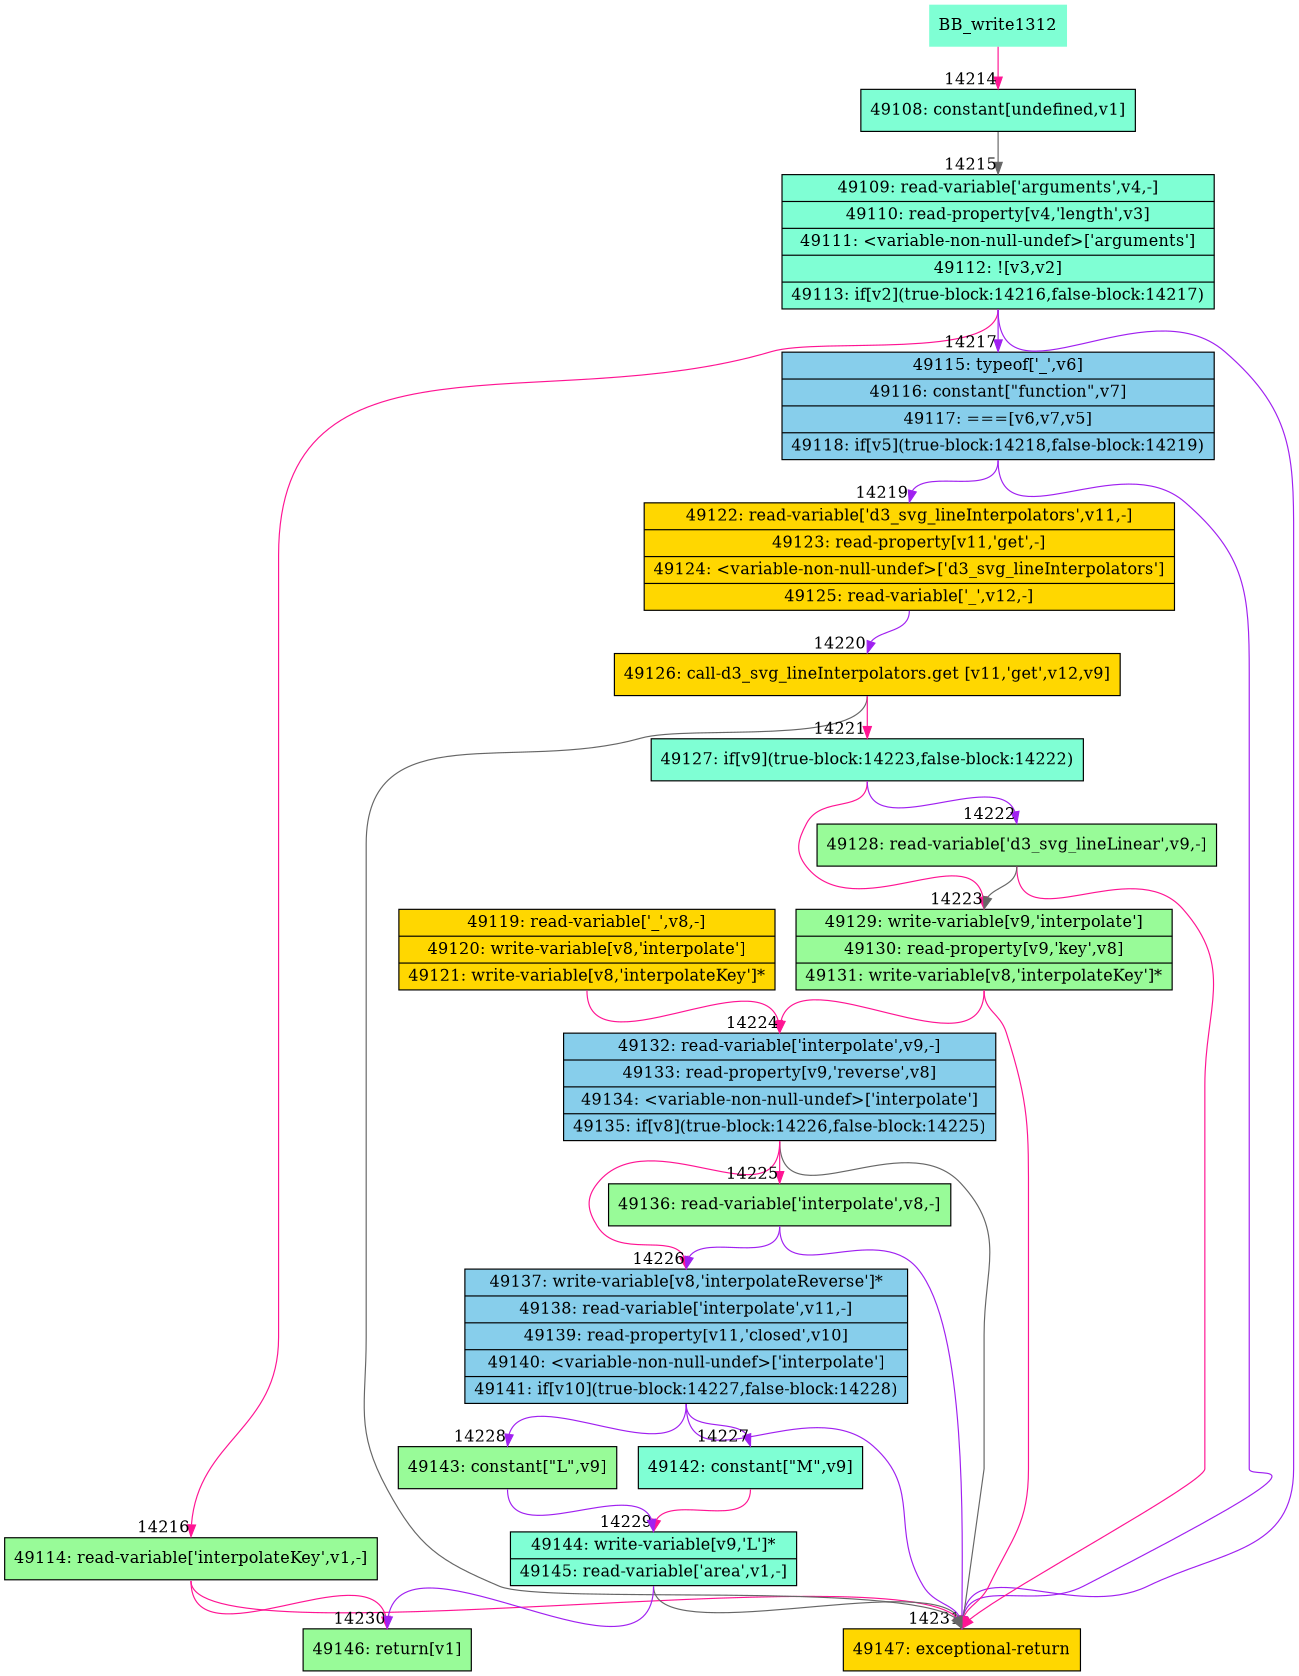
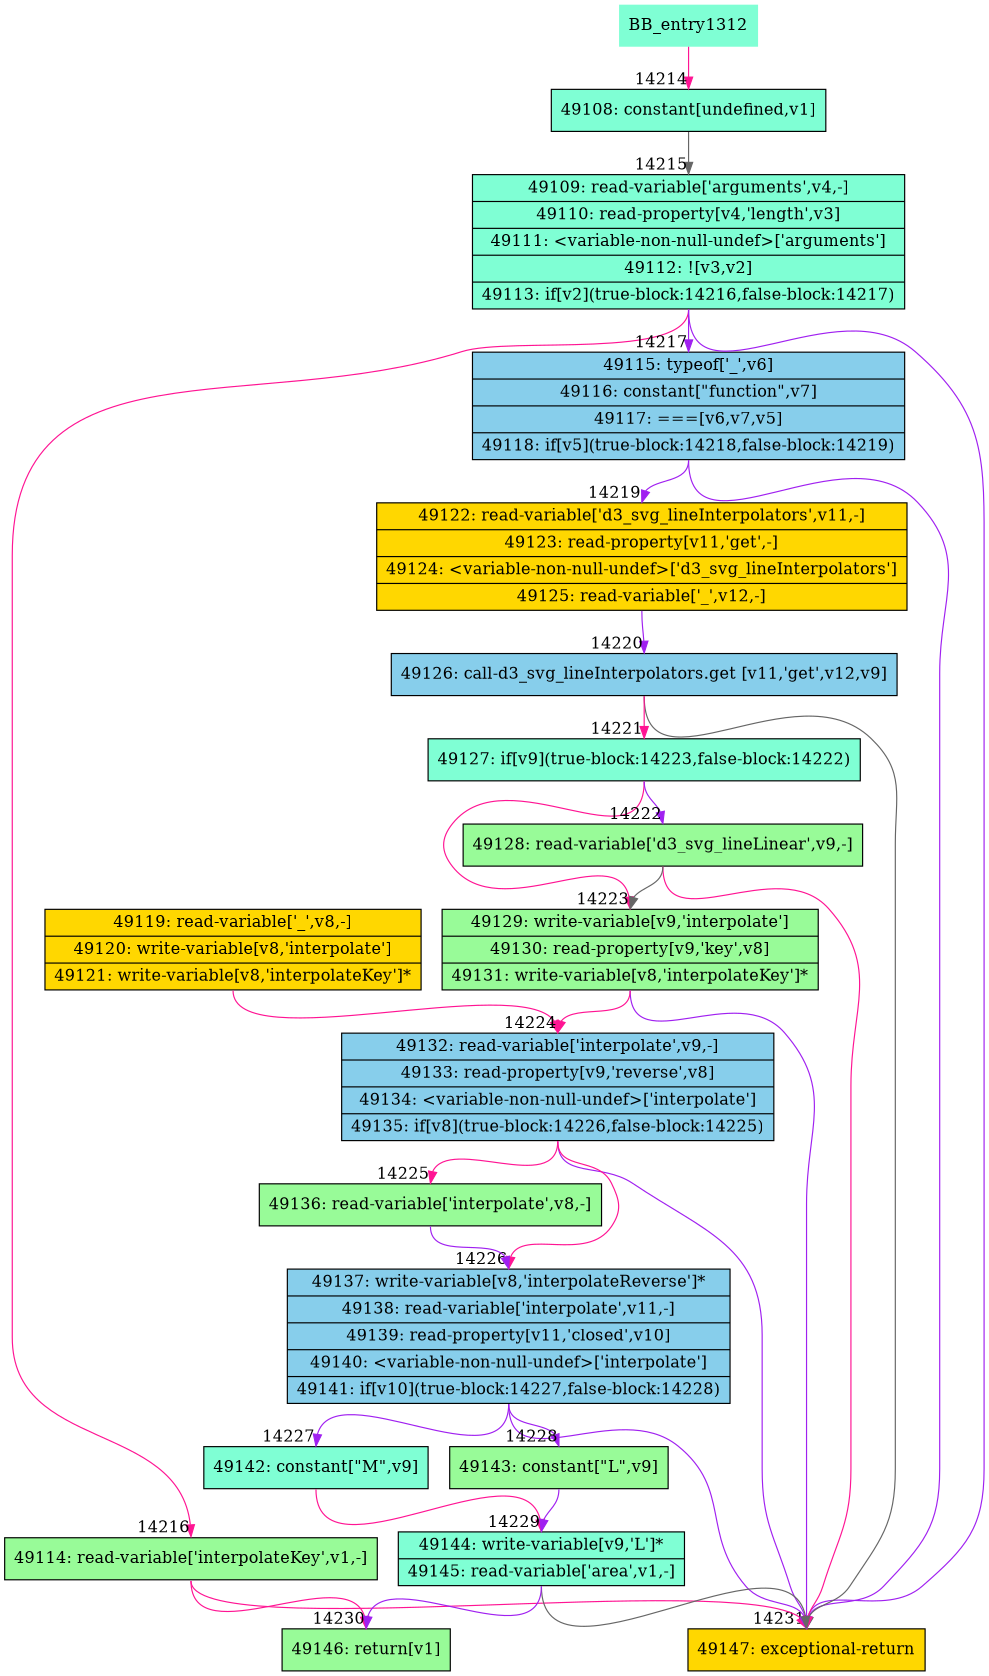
node "BB_write1312": label "BB_write1312" -> "BB_entry1312"
node "49126: call-d3_svg_lineInterpolators.get [v11,'get',v12,v9]": fillcolor gold -> skyblue
edge "49132: read-variable['interpolate',v9,-]" -> "49147: exceptional-return": color gray40 -> purple
edge "49129: write-variable[v9,'interpolate']" -> "49147: exceptional-return": color deeppink -> purple
edge "49136: read-variable['interpolate',v8,-]" -> "49147: exceptional-return": removed
